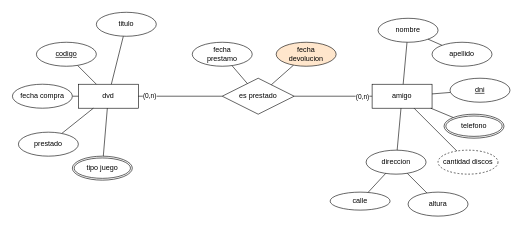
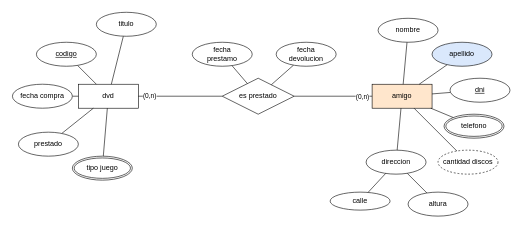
edge "nombre" -- "apellido": now "amigo" -- "apellido"
node "fecha devolucion": fillcolor #ffe6cc -> #ffffff
node "apellido": fillcolor #ffffff -> #dae8fc
node "amigo": fillcolor #ffffff -> #ffe6cc
